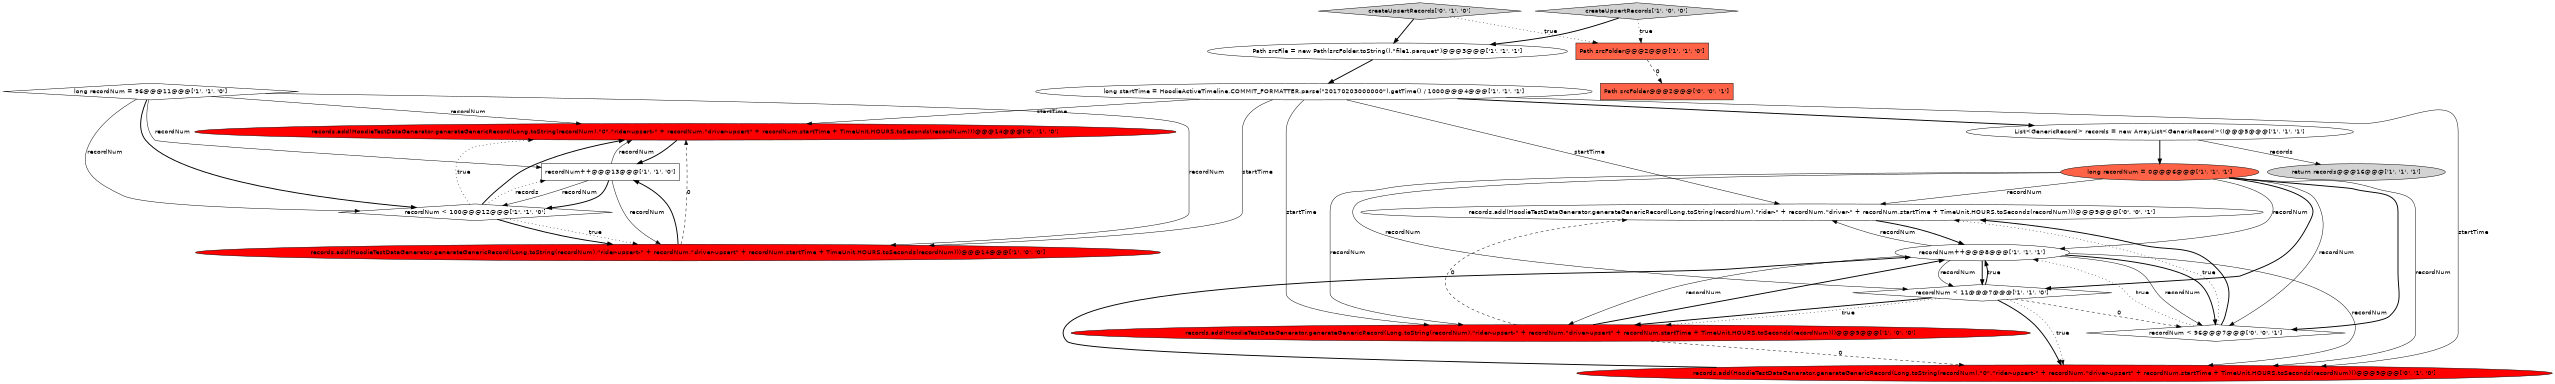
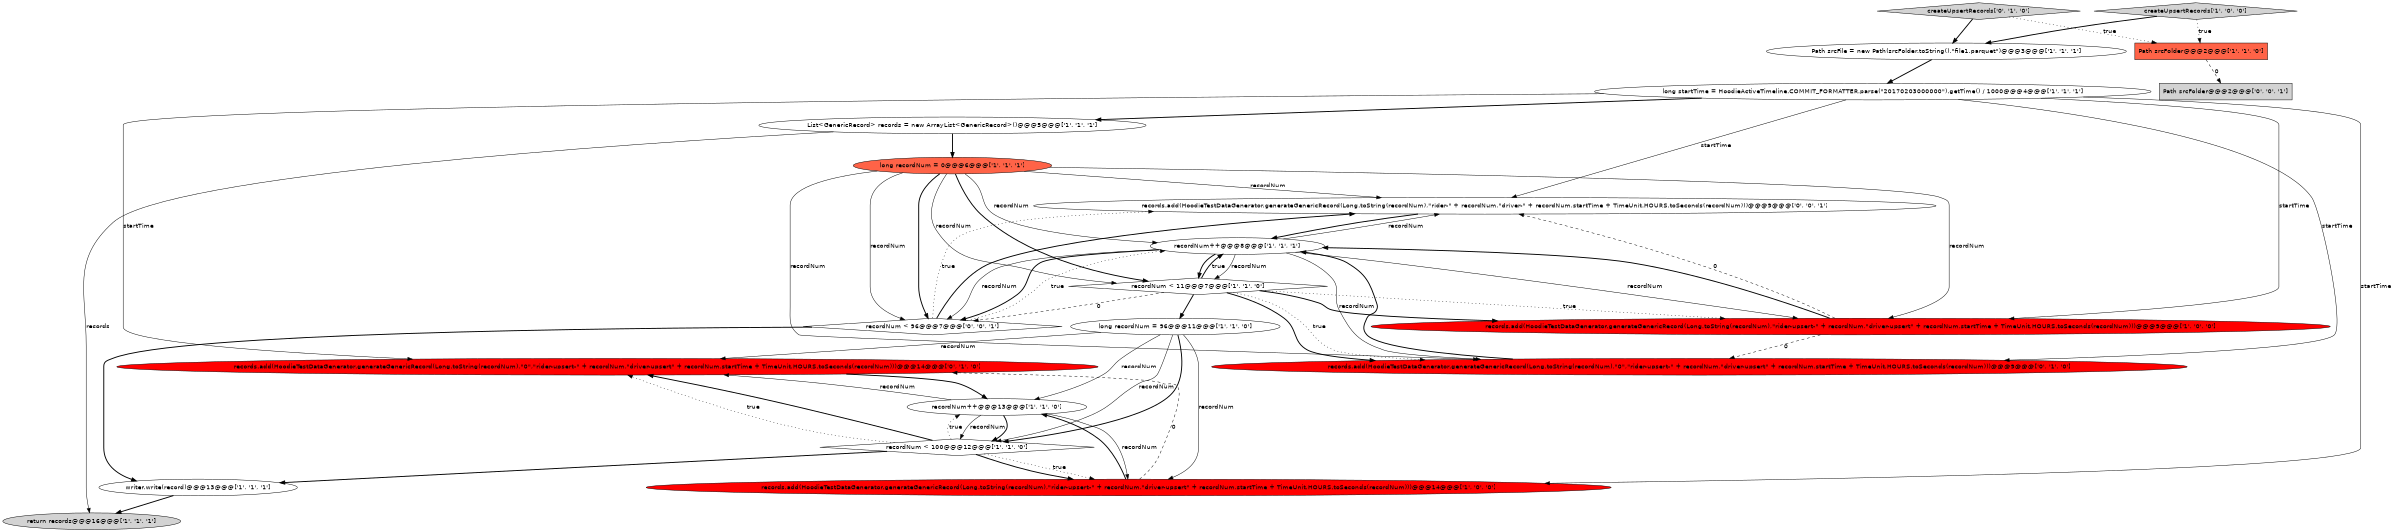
node "long recordNum = 96@@@11@@@['1', '1', '0']": shape diamond -> ellipse
node "Path srcFolder@@@2@@@['0', '0', '1']": fillcolor tomato -> lightgray
node "recordNum++@@@13@@@['1', '1', '0']": shape box -> ellipse
edge "recordNum < 100@@@12@@@['1', '1', '0']" -> "recordNum++@@@13@@@['1', '1', '0']": label "records" -> "true"
edge "recordNum < 11@@@7@@@['1', '1', '0']" -> "long recordNum = 96@@@11@@@['1', '1', '0']": added
node "writer.write(record)@@@13@@@['1', '1', '1']": added
